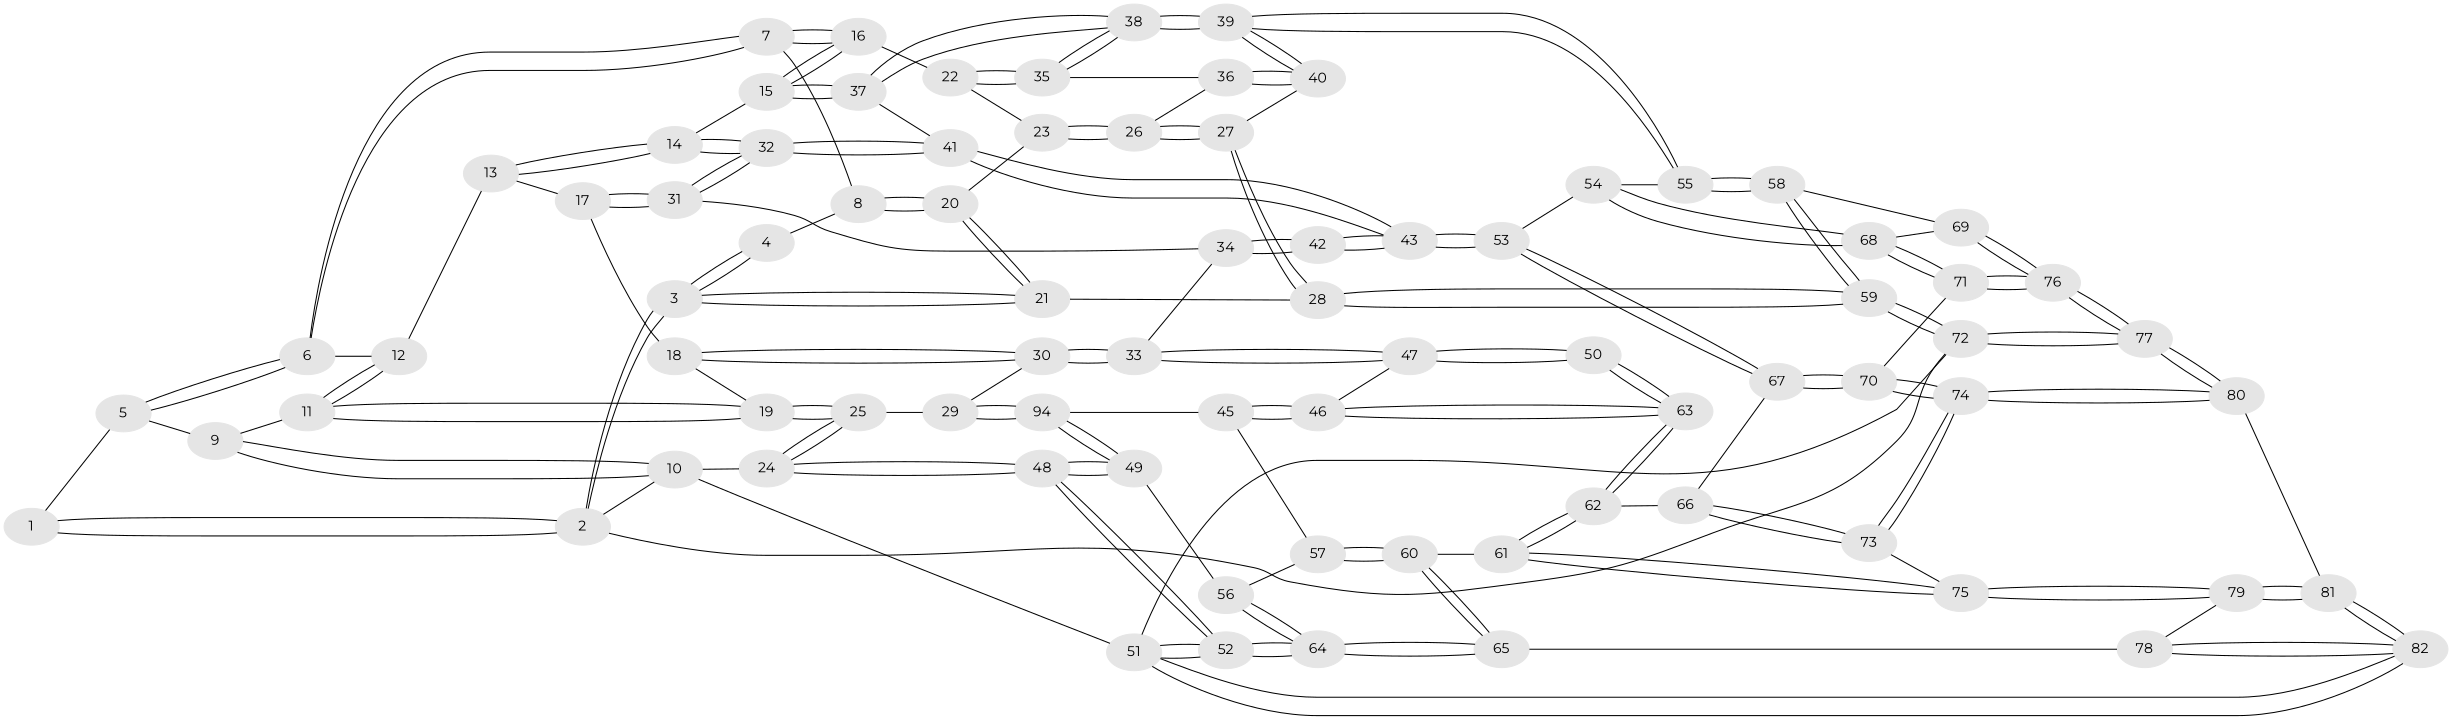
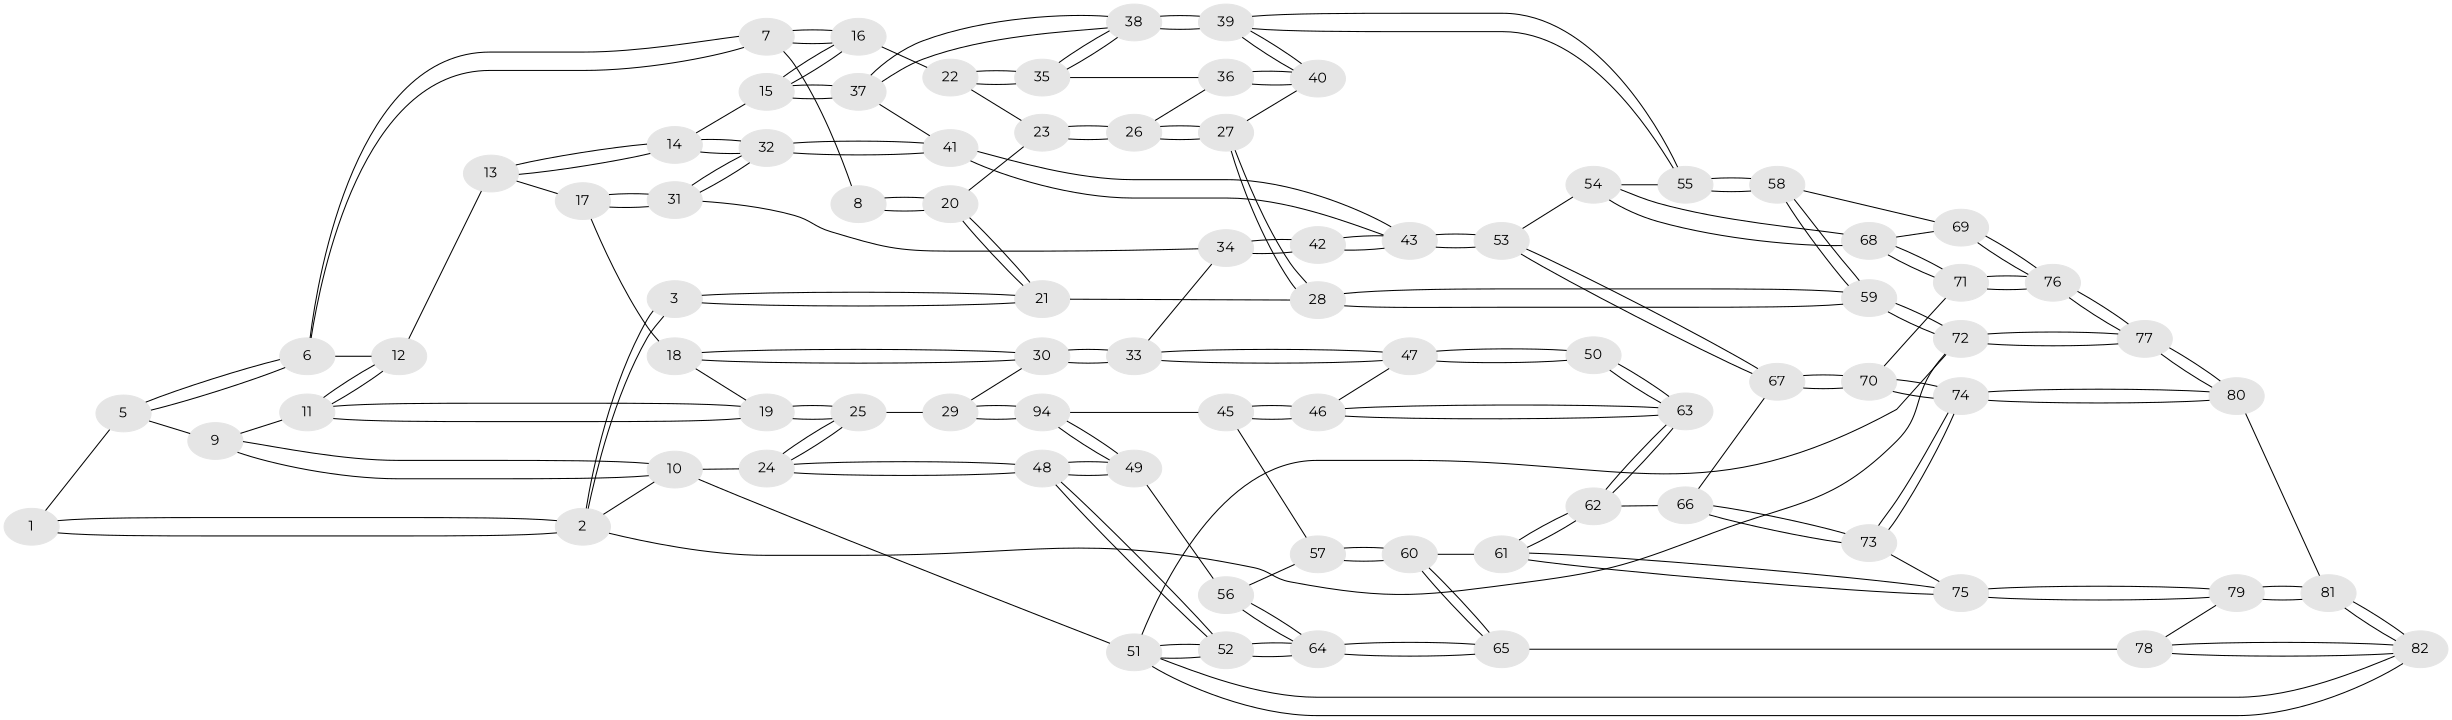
node "4": removed
